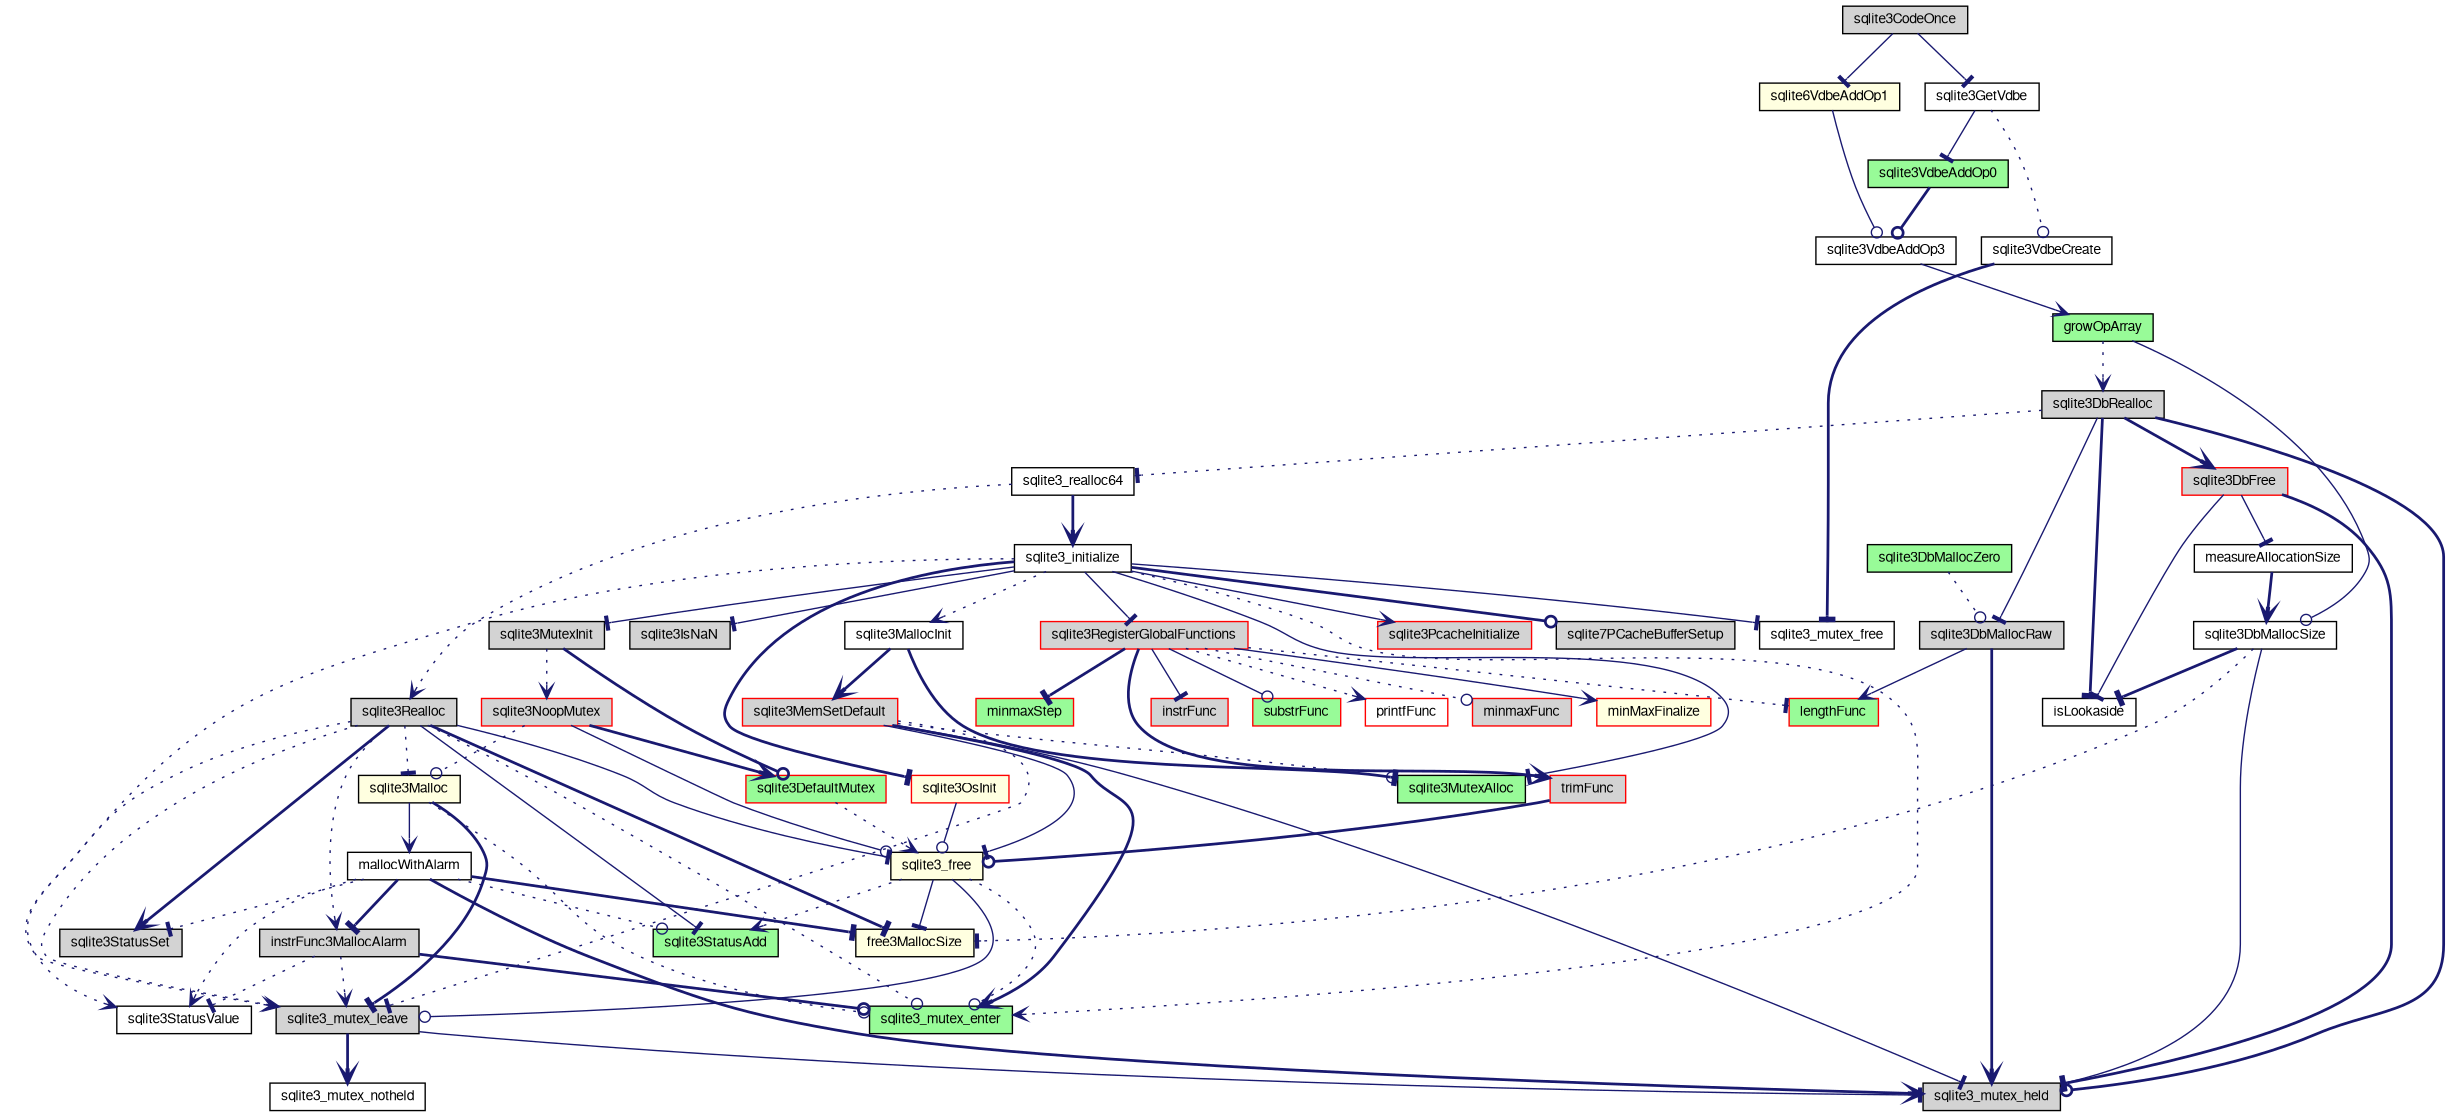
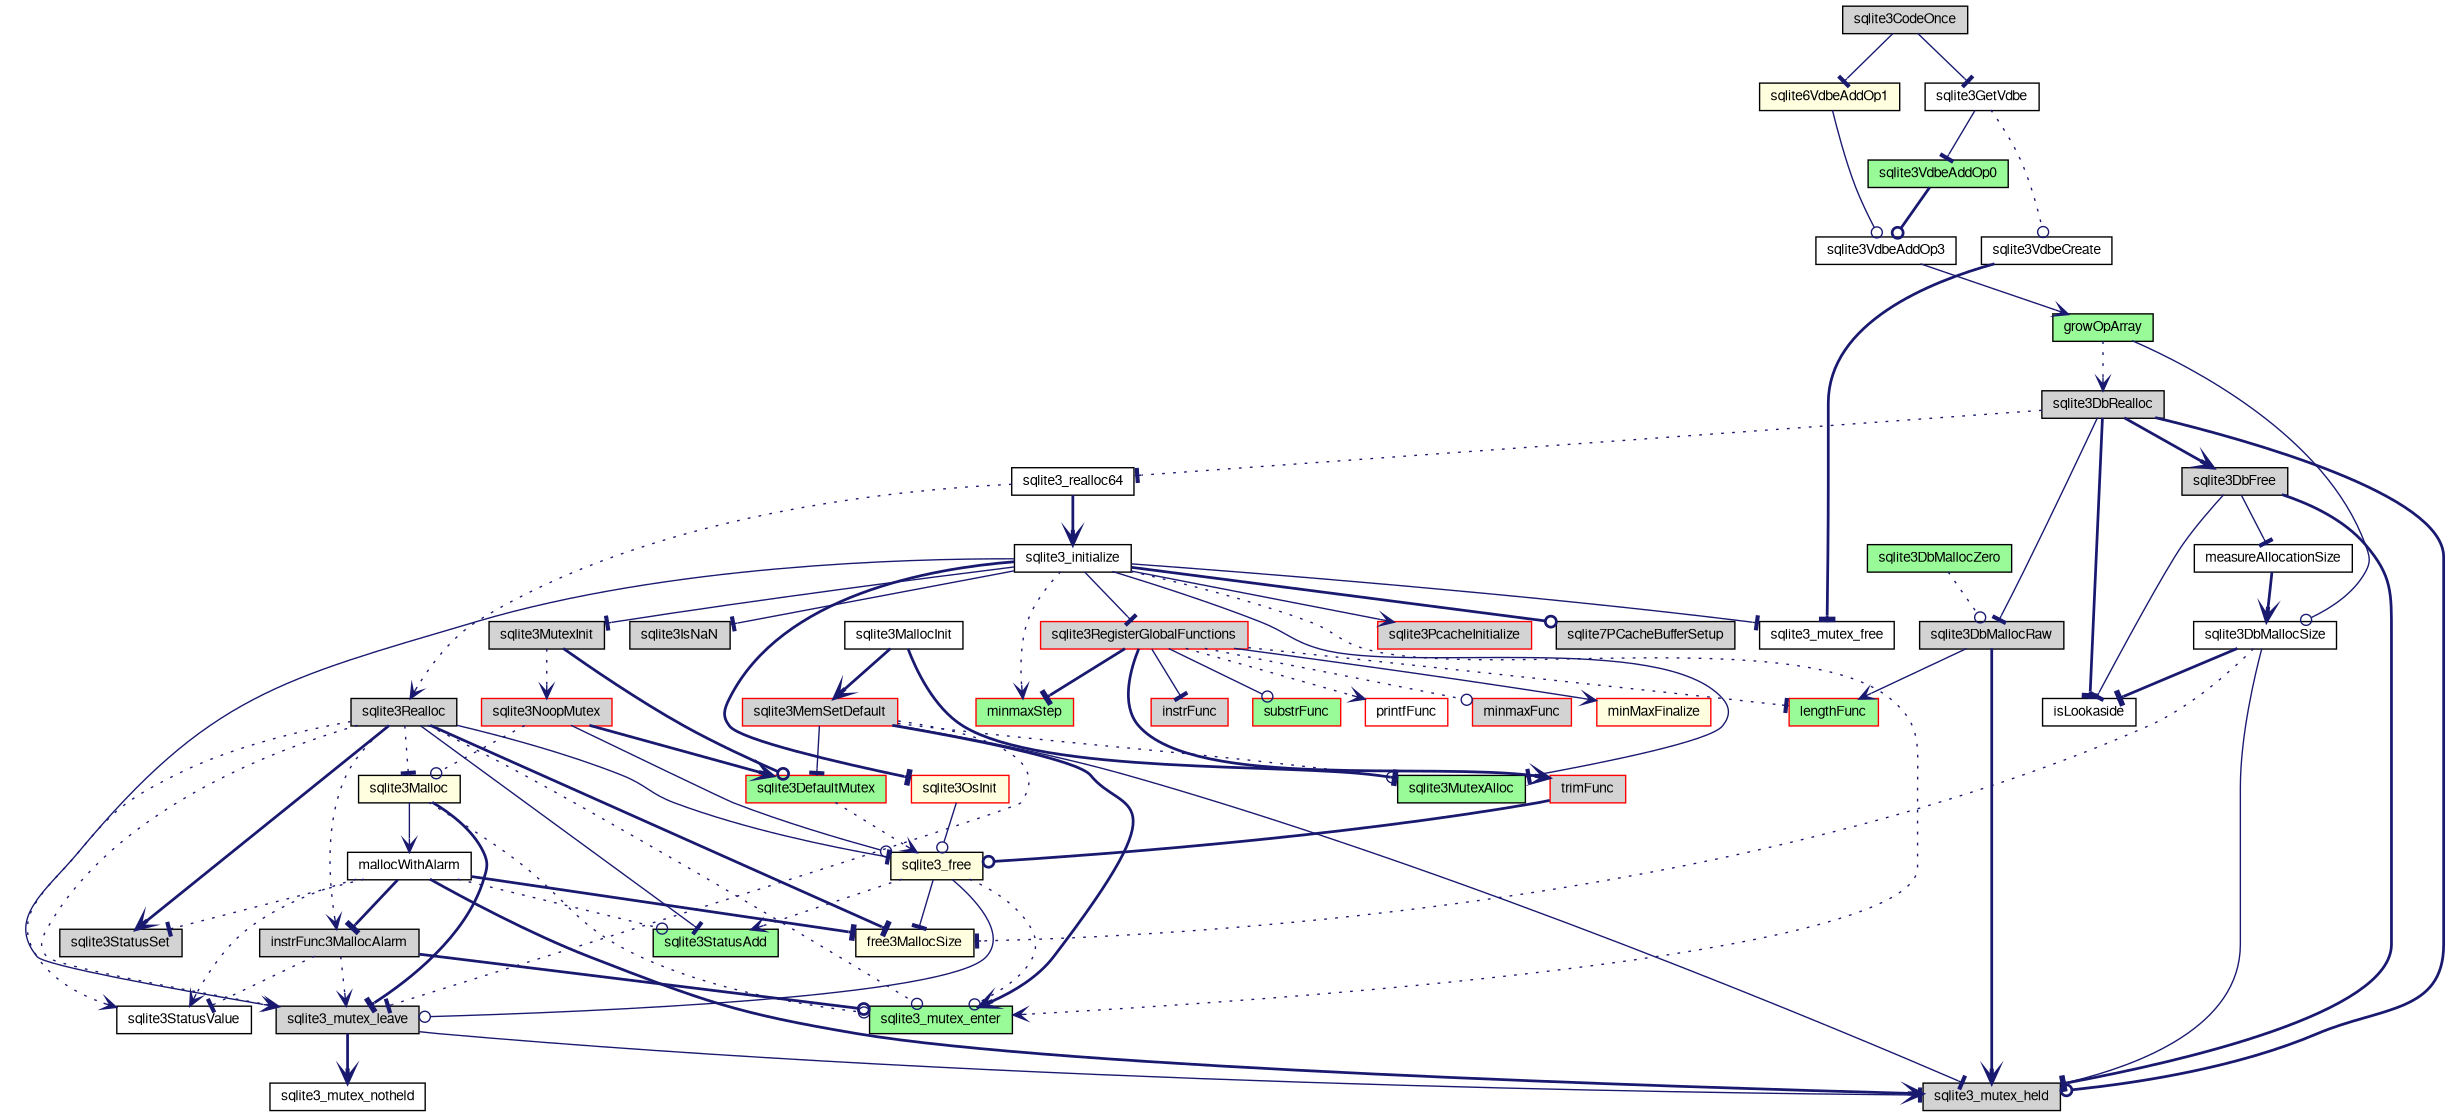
node "sqlite3DbFree": color red -> black
edge "sqlite3_initialize" -> "sqlite3MallocInit": now "sqlite3_initialize" -> "minmaxStep"
edge "sqlite3_initialize" -> "sqlite3_mutex_leave": style dotted -> solid
edge "sqlite3MemSetDefault" -> "sqlite3_free": now "sqlite3MemSetDefault" -> "sqlite3DefaultMutex"
